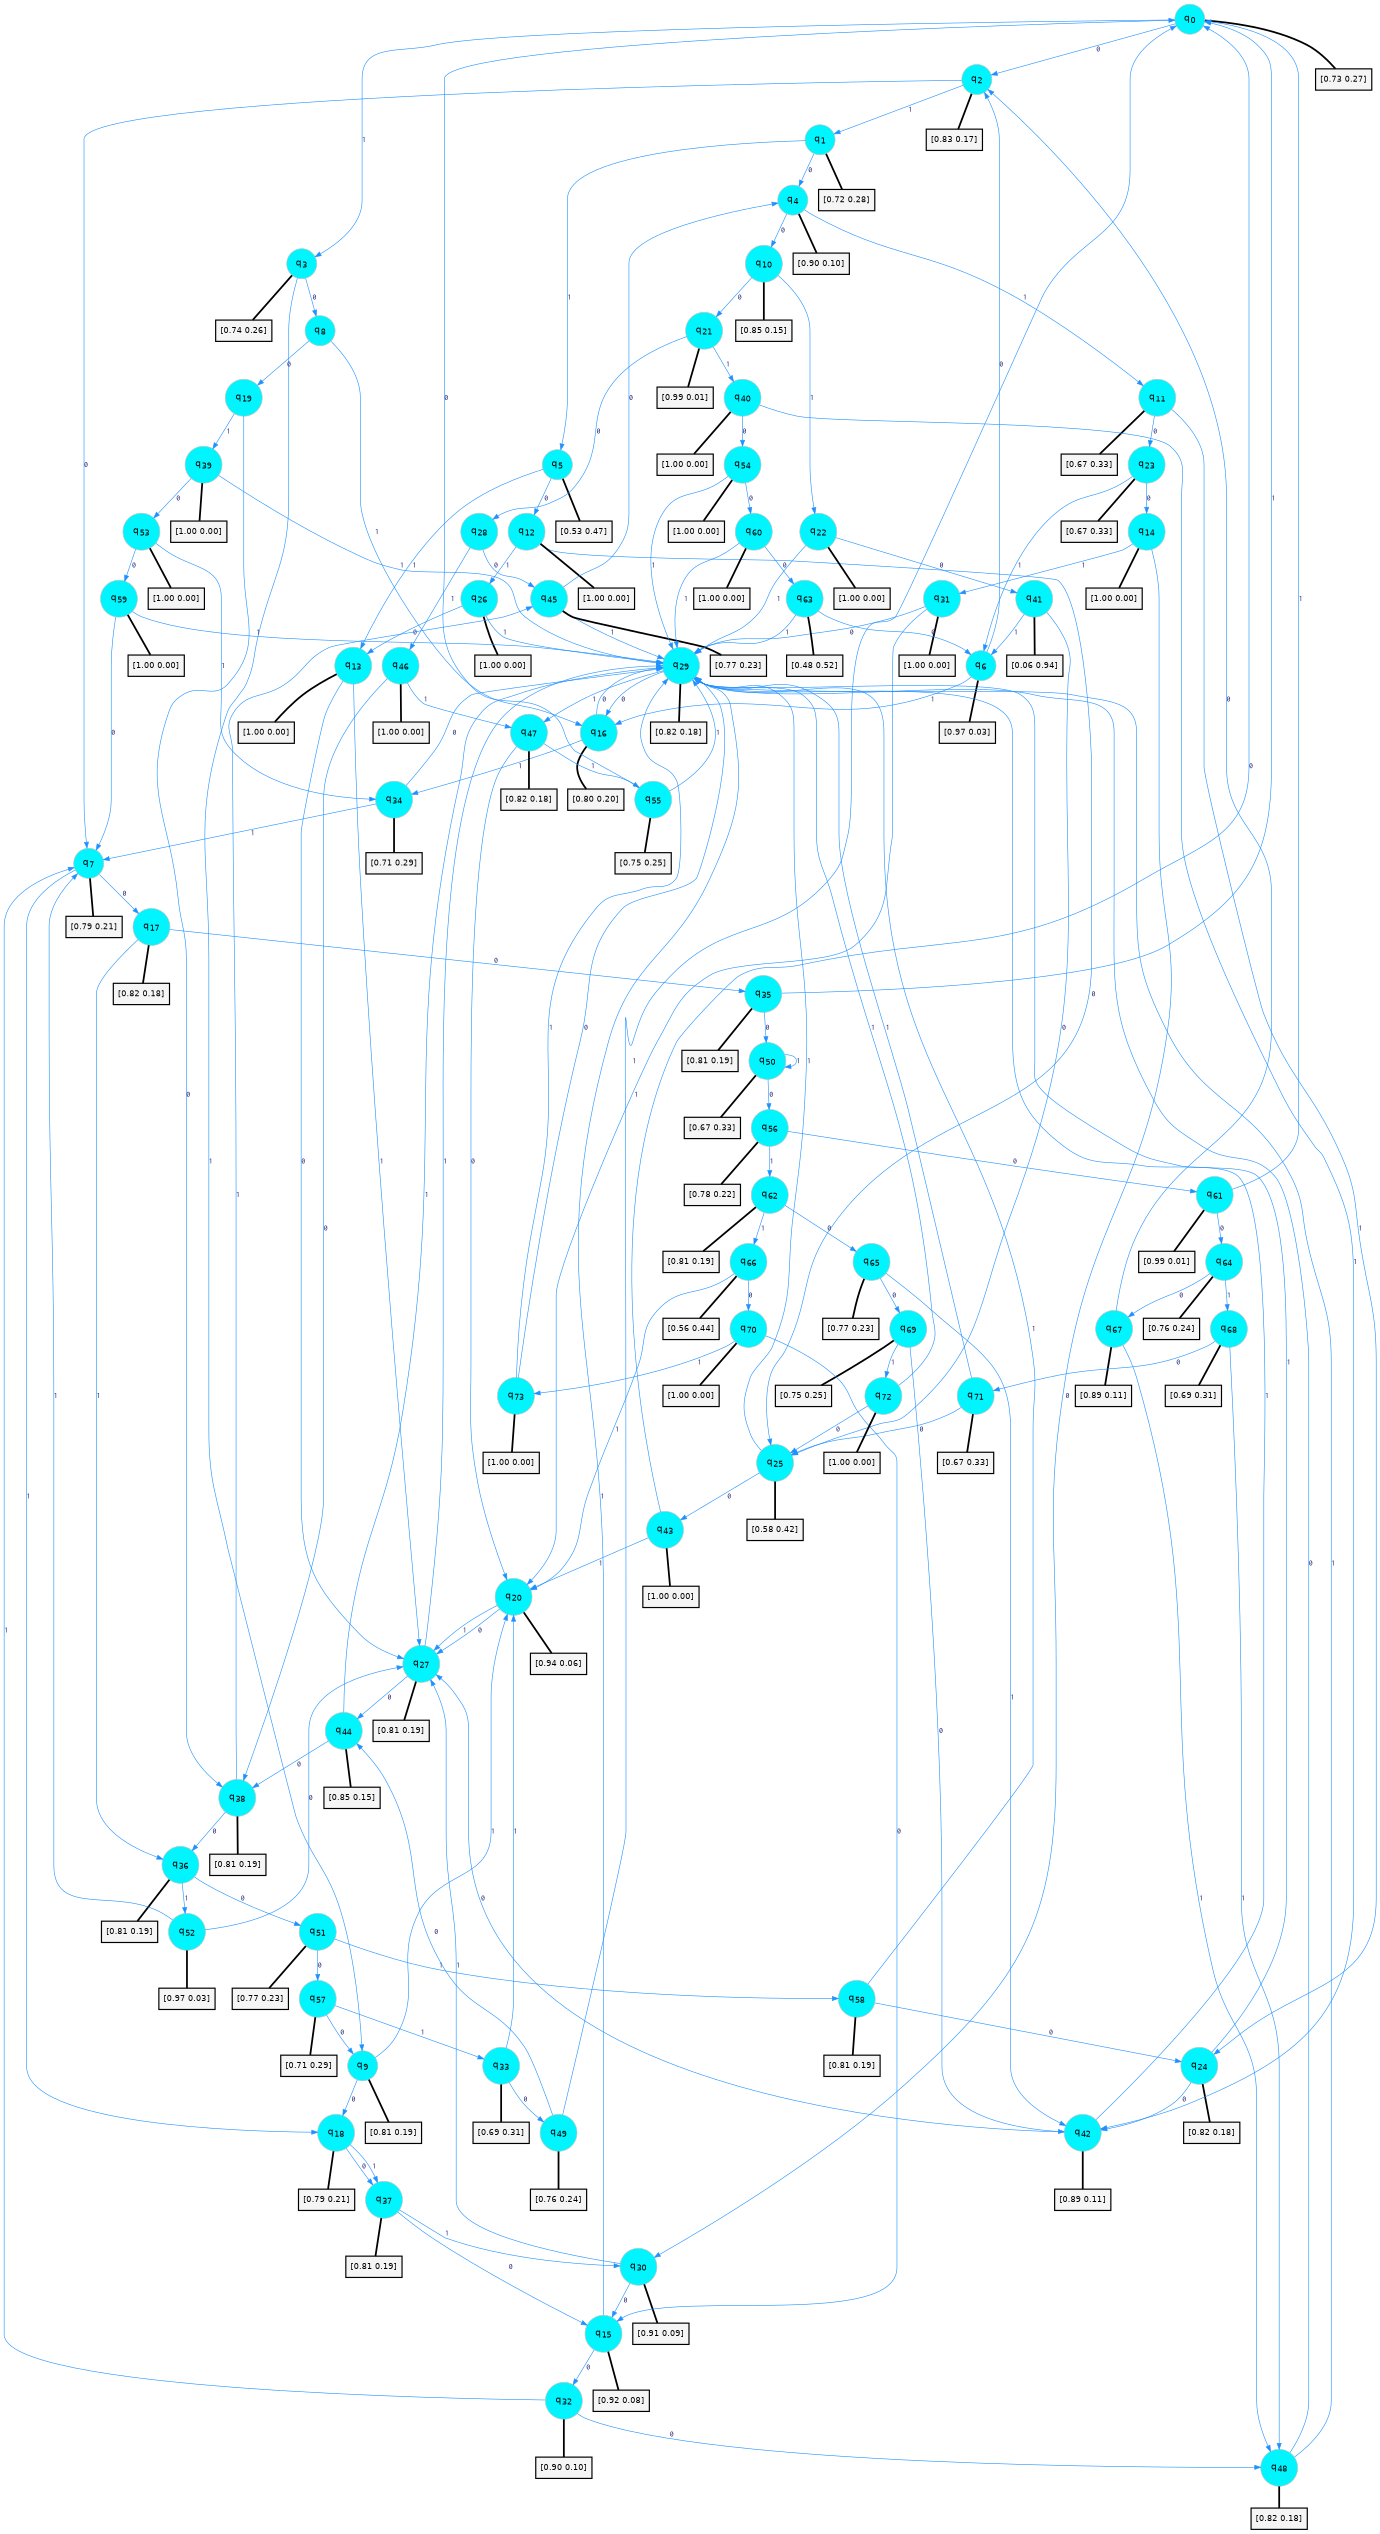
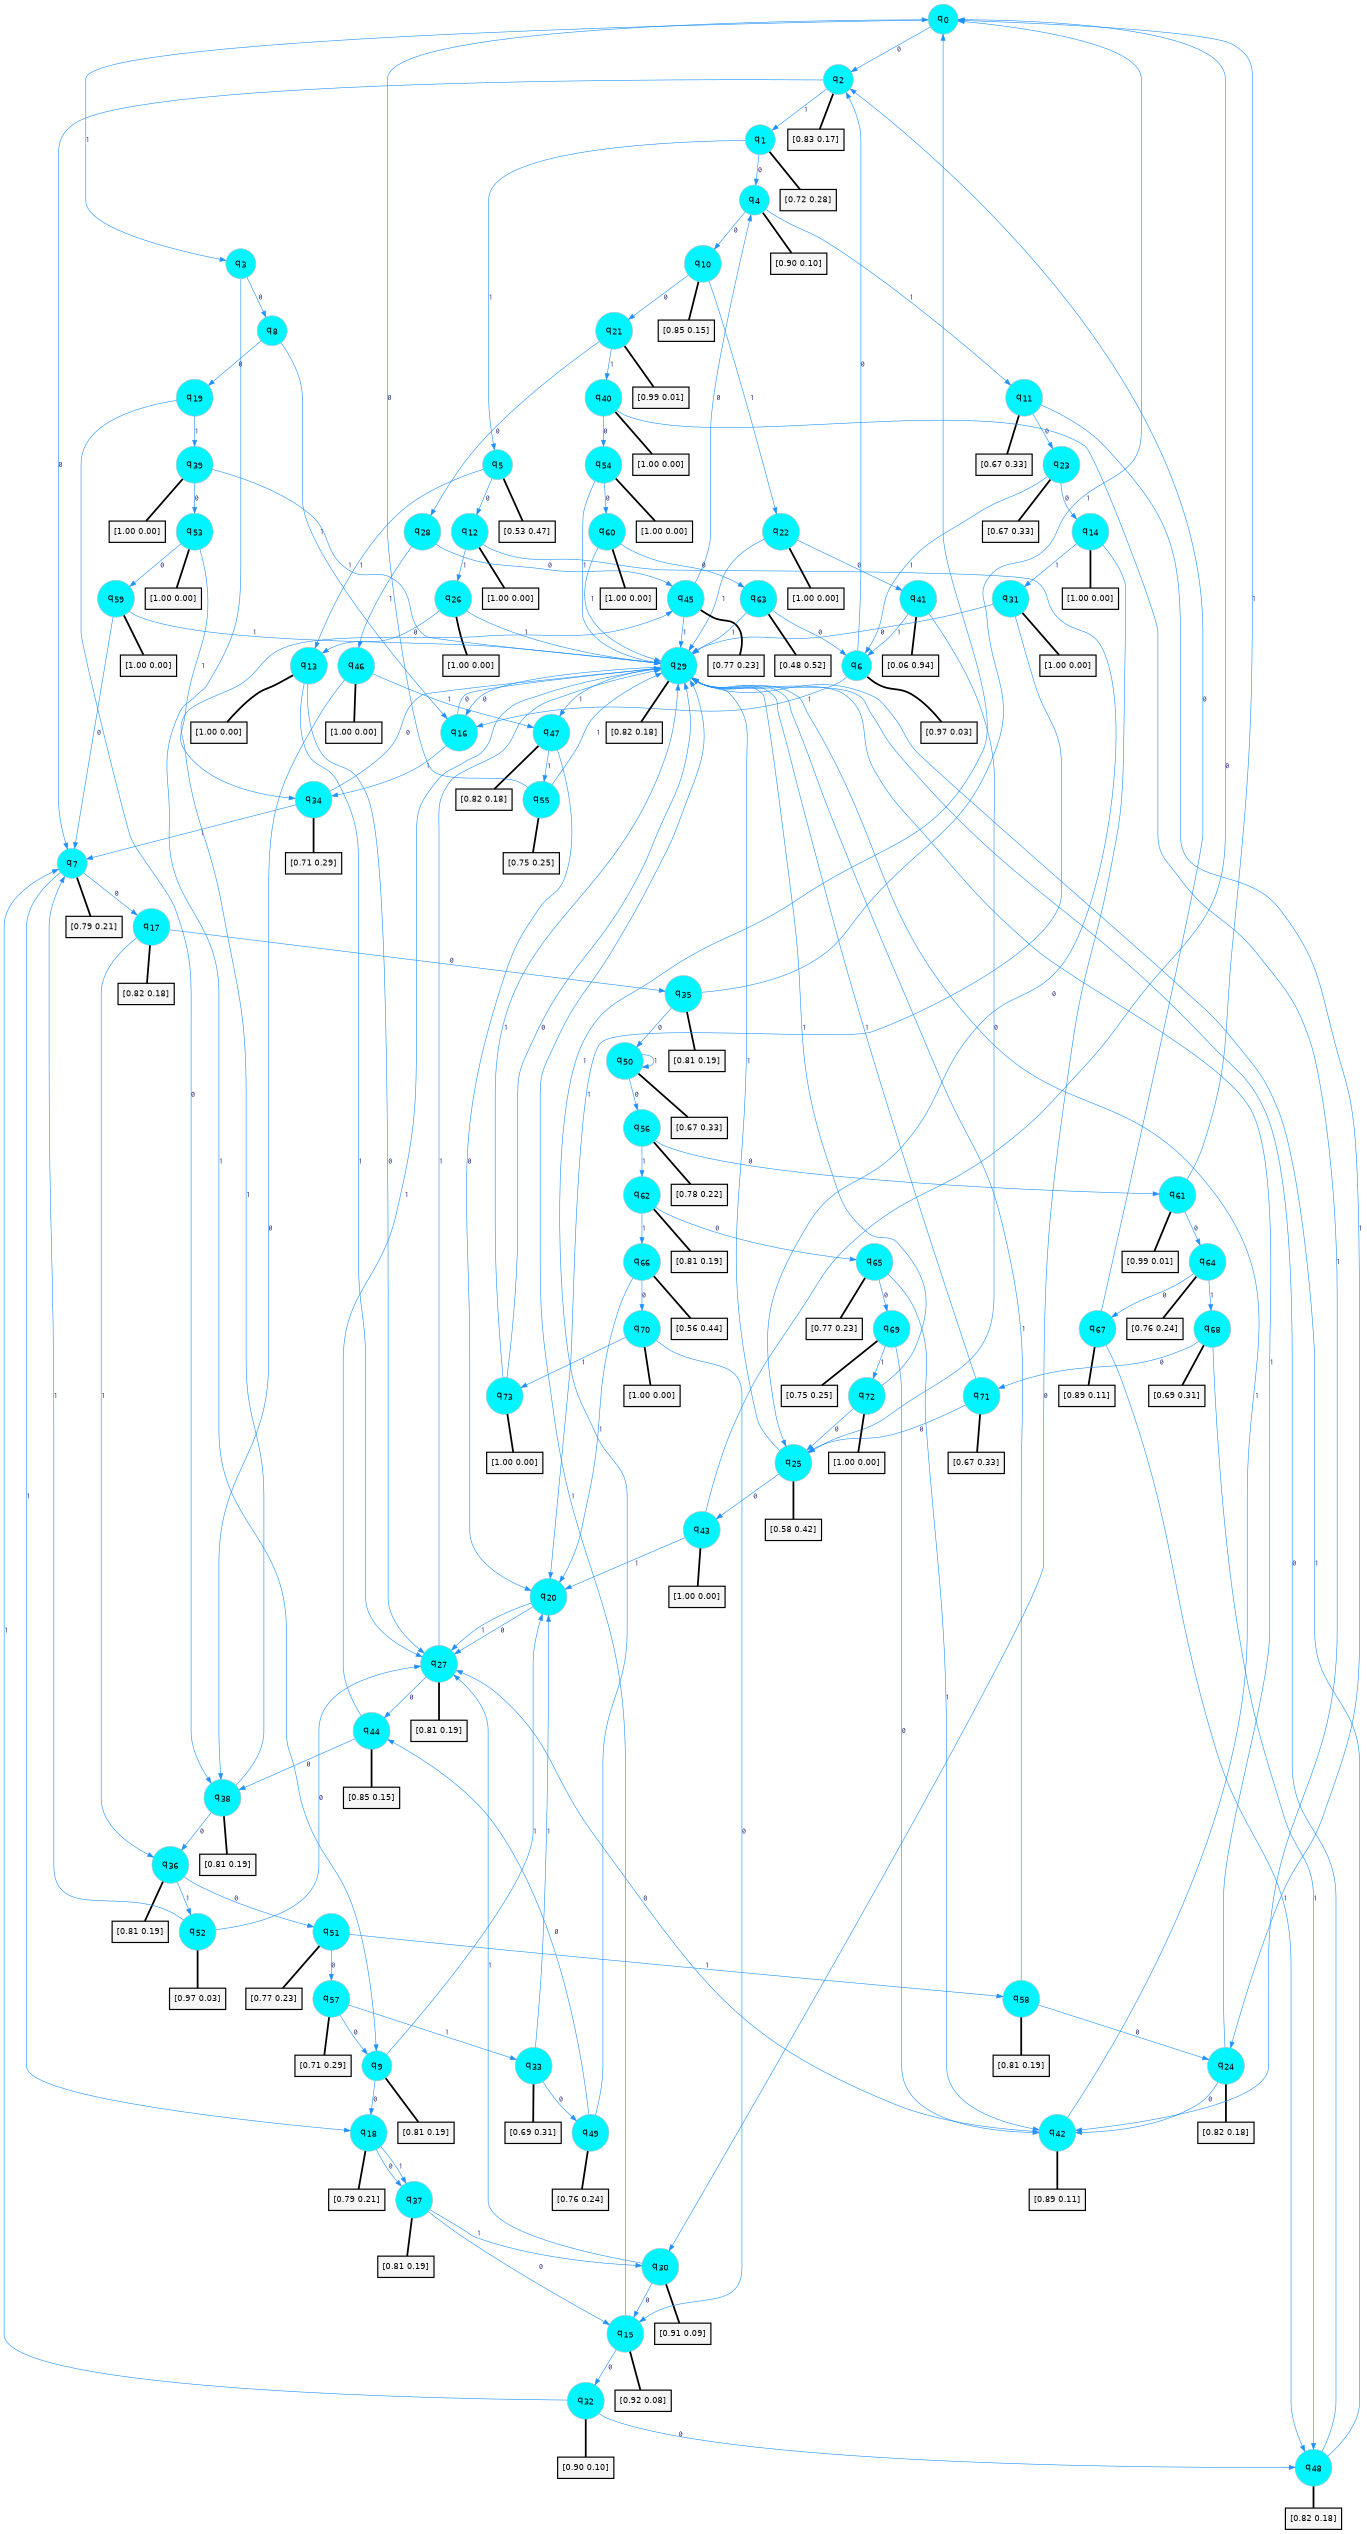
node "[0.73 0.27]": removed
node "[0.74 0.26]": removed
node "[0.80 0.20]": removed
node "[0.94 0.06]": removed
